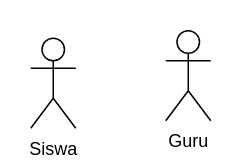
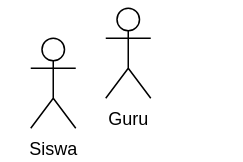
node "Guru": moved (188, 76) -> (128, 53)
